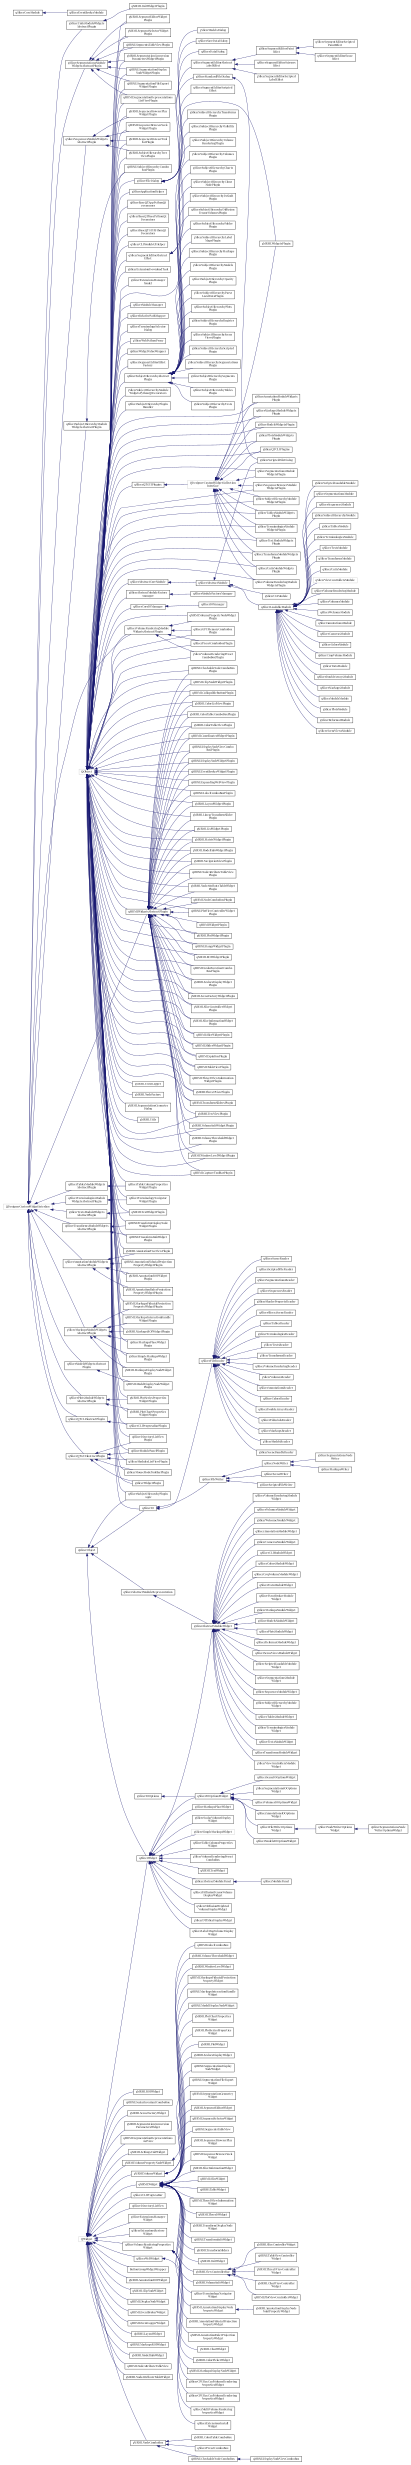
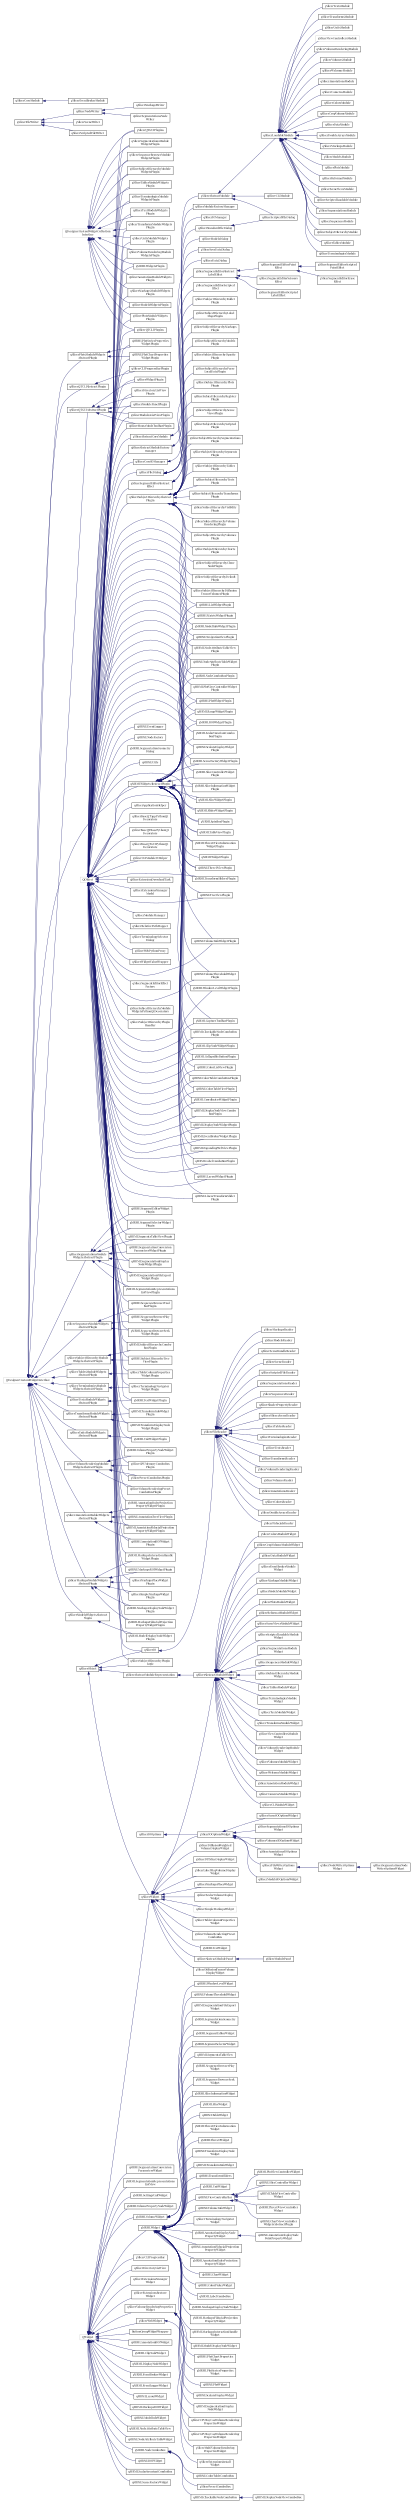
edge "qMRMLSubjectHierarchyTree ViewPlugin" -> "qSlicerSequencesModuleWidgets AbstractPlugin": now "qMRMLSubjectHierarchyTree ViewPlugin" -> "qSlicerSubjectHierarchyModule WidgetsAbstractPlugin"
edge "QDesignerCustomWidgetCollection Interface" -> "qSlicerQTGUIPlugins": reversed
edge "qSlicerVolumeRenderingModule WidgetsAbstractPlugin" -> "QObject": now "qMRMLUnitWidgetPlugin" -> "QObject"
edge "qSlicerFileWriter" -> "qSlicerIO": removed
edge "qMRMLLabelComboBox" -> "qMRMLVolumePropertyNodeWidget": now "qMRMLLabelComboBox" -> "qMRMLWidget"
node "qMRMLChartViewController Widget": label "qMRMLChartViewController Widget" -> "qMRMLChartViewController WidgetsAbstractPlugin"
